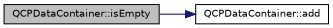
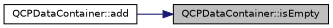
edge "QCPDataContainer::isEmpty" -> "QCPDataContainer::add": reversed
